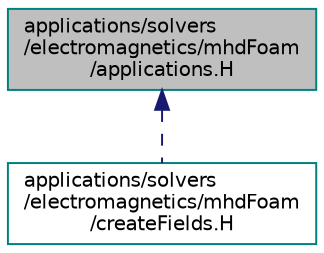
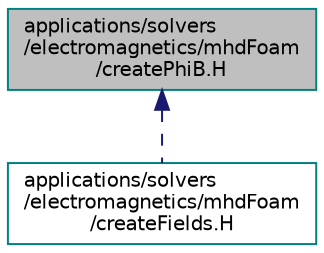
node "applications/solvers /electromagnetics/mhdFoam /applications.H": label "applications/solvers /electromagnetics/mhdFoam /applications.H" -> "applications/solvers /electromagnetics/mhdFoam /createPhiB.H"
